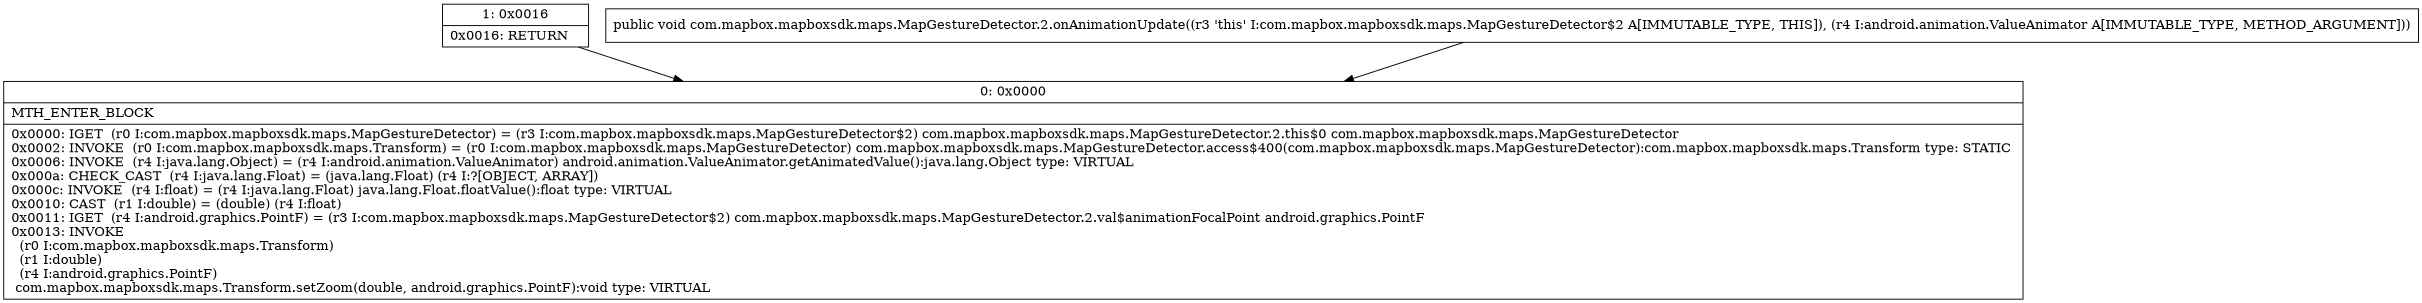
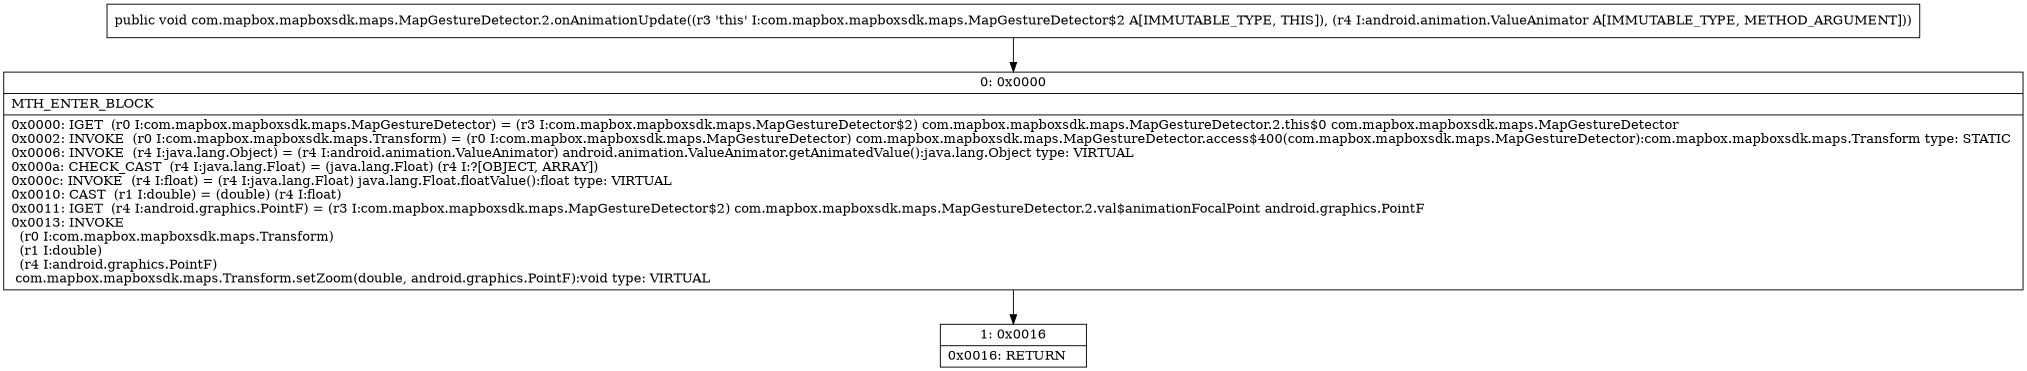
edge "1: 0x0016" -> "0: 0x0000": reversed
